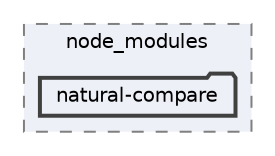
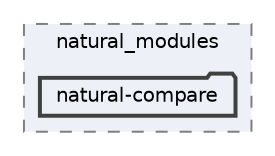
cluster "node_modules": label "node_modules" -> "natural_modules"
